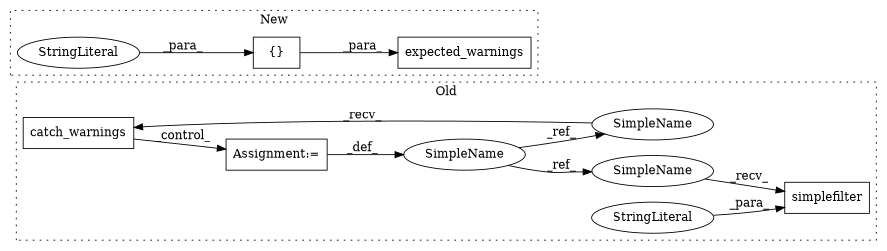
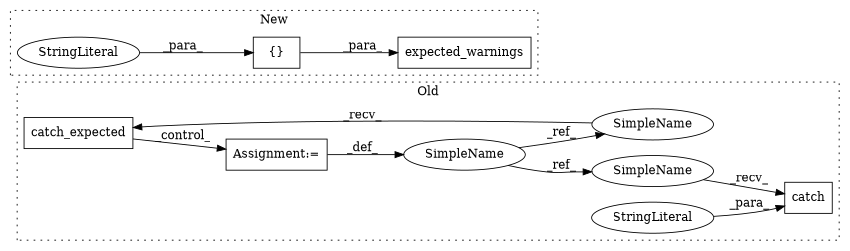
node "catch_warnings": label "catch_warnings" -> "catch_expected"
node "simplefilter": label "simplefilter" -> "catch"
